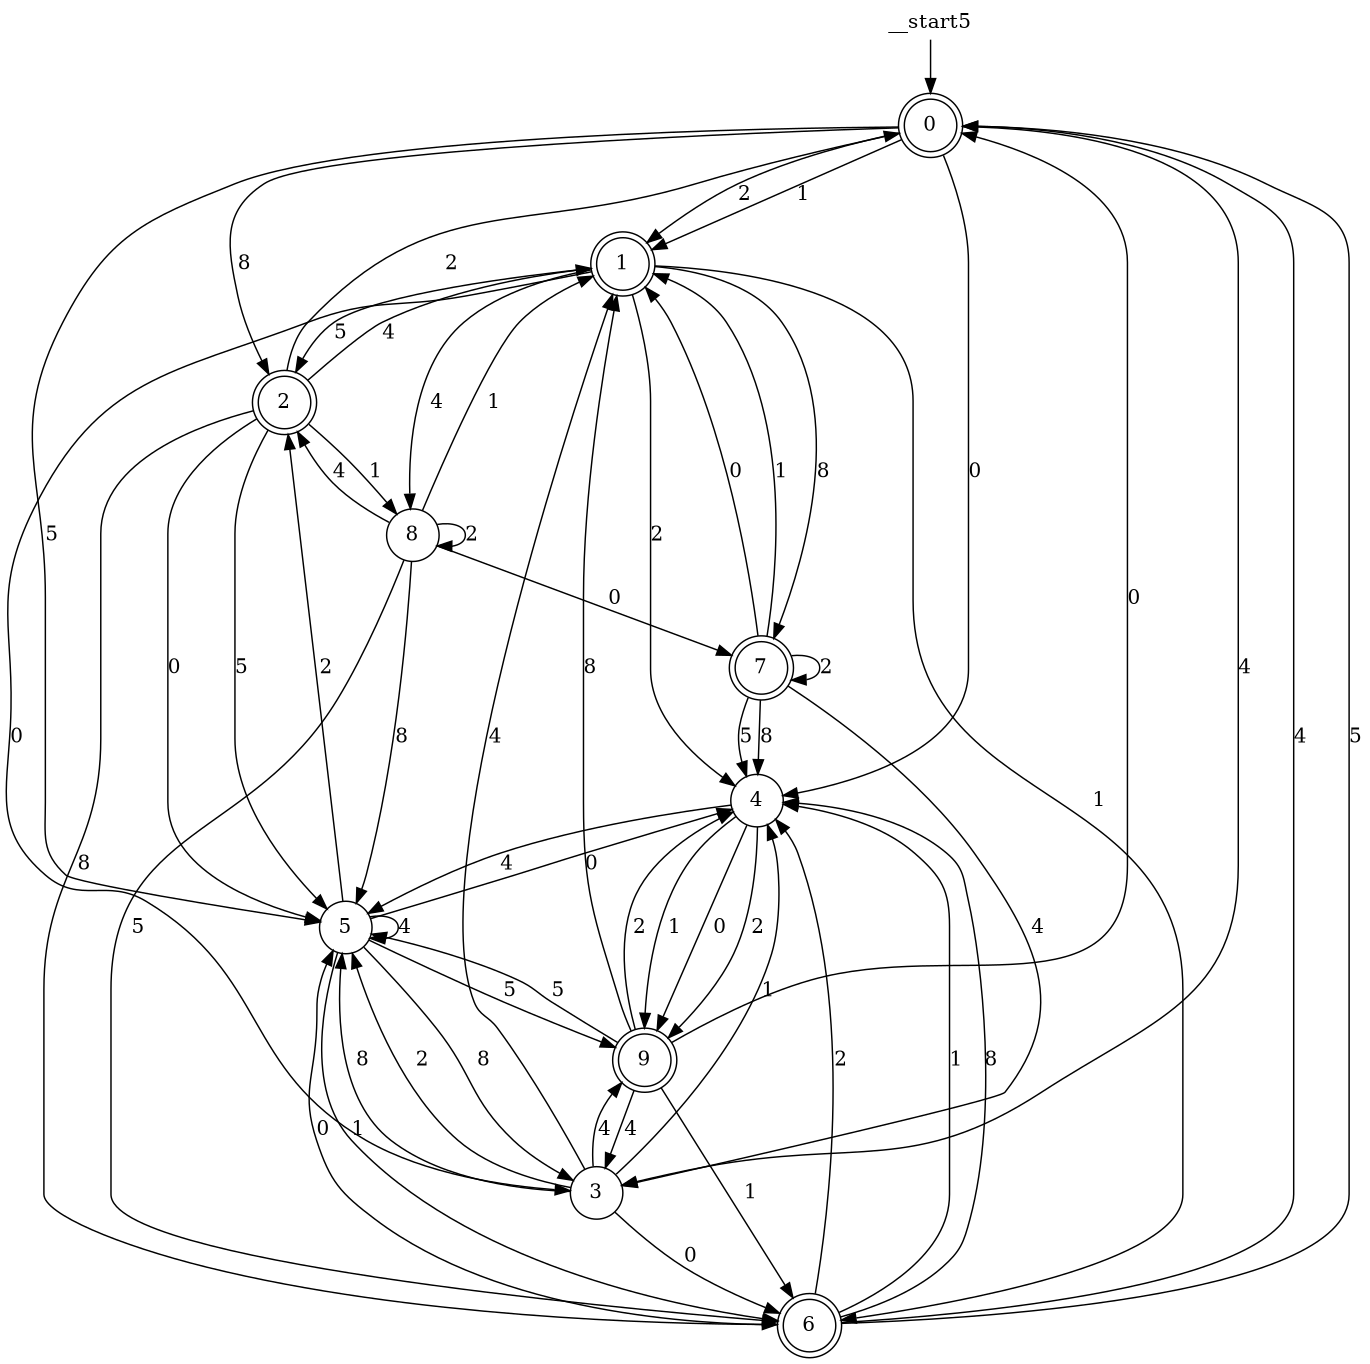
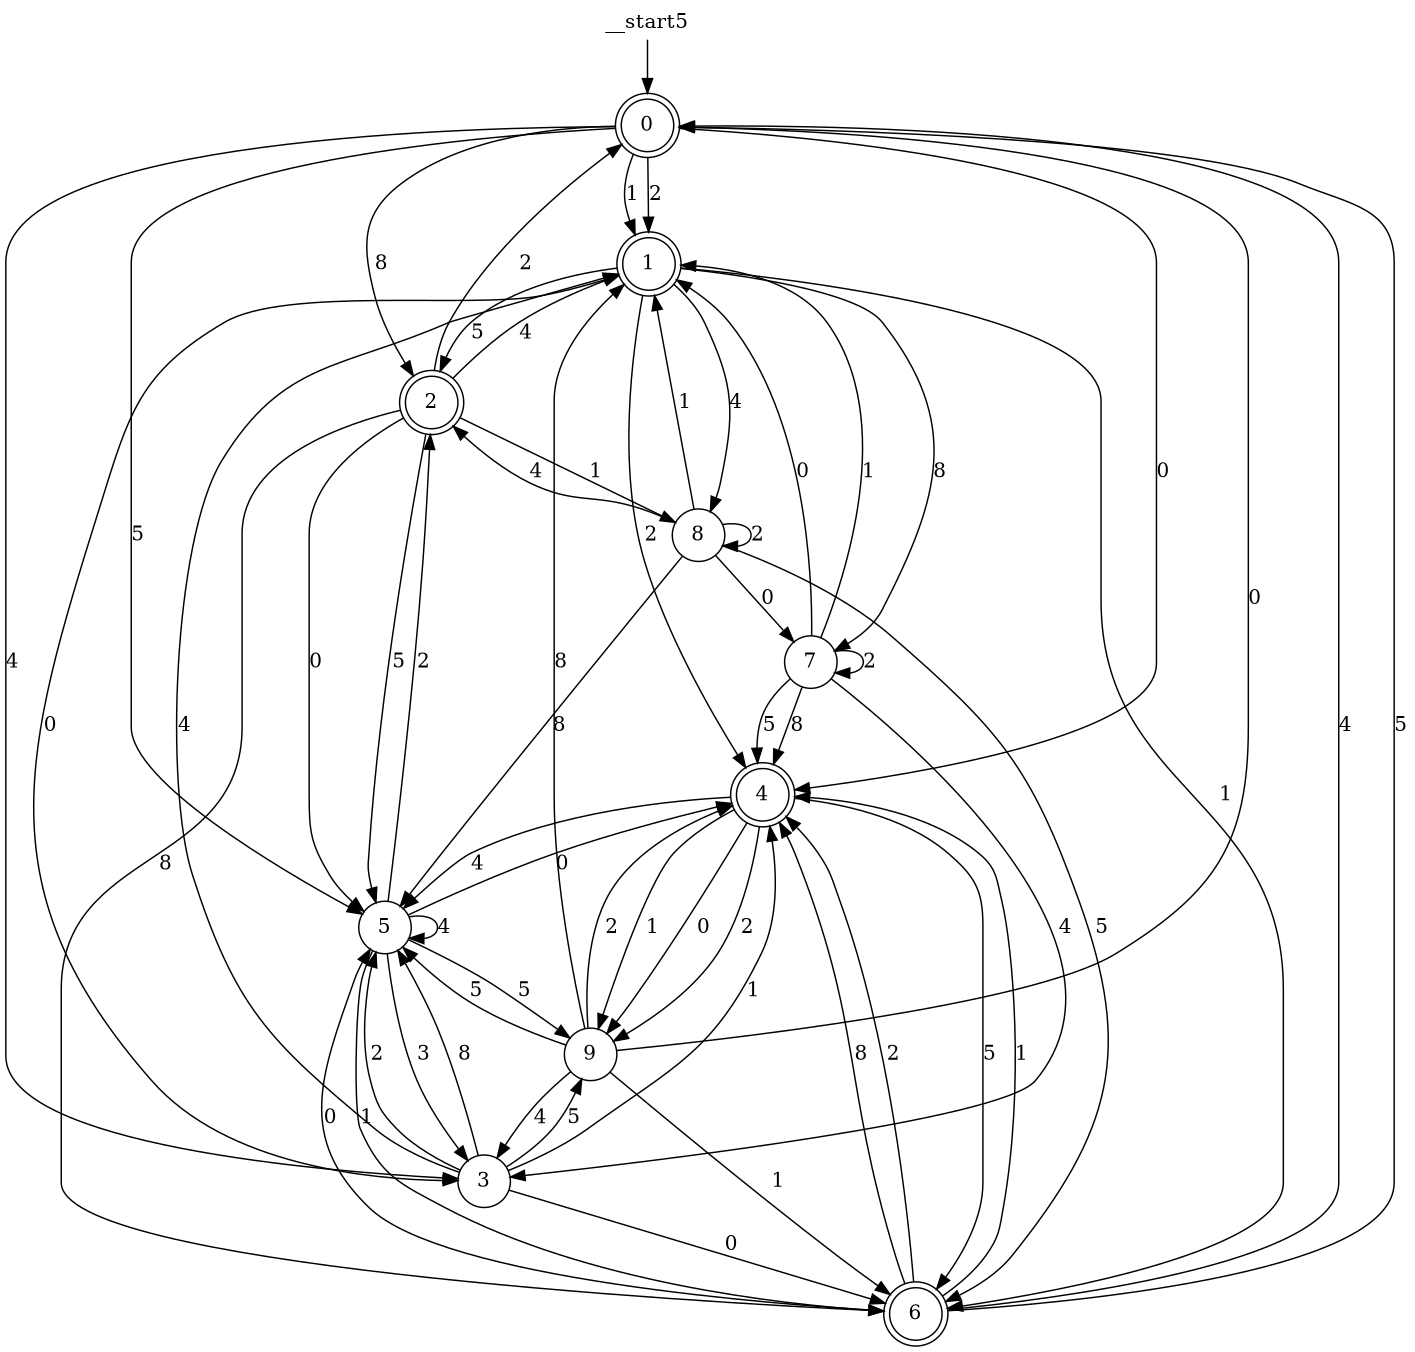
node "7": shape doublecircle -> circle
node "4": shape circle -> doublecircle
edge "4" -> "6": added, label "5"
edge "5" -> "3": label "8" -> "3"
node "9": shape doublecircle -> circle
edge "3" -> "9": label "4" -> "5"
